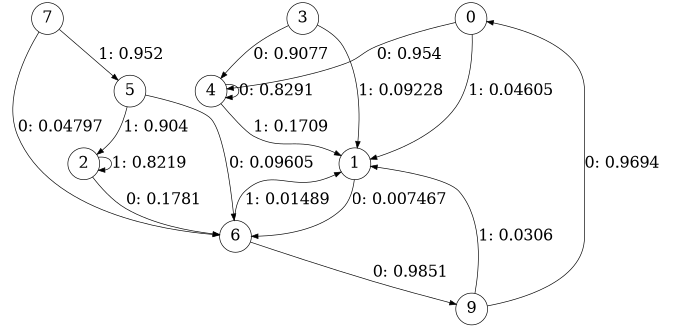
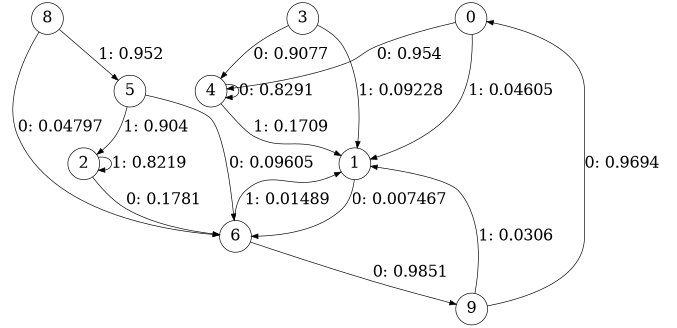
node "7": label "7" -> "8"
